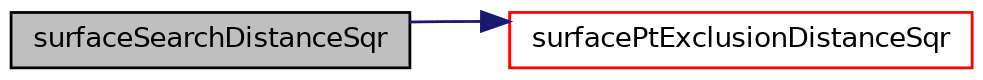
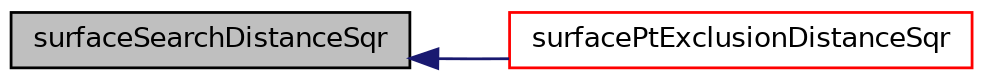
edge "surfaceSearchDistanceSqr" -> "surfacePtExclusionDistanceSqr": reversed
